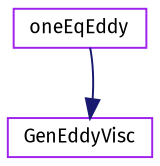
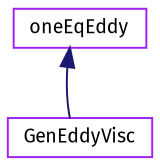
edge "oneEqEddy" -> "GenEddyVisc": reversed
